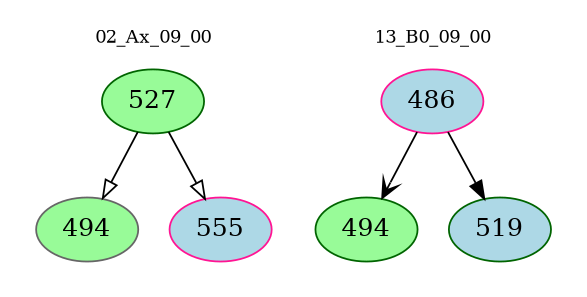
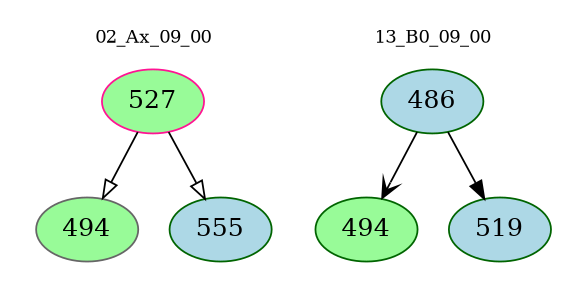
node "527": color darkgreen -> deeppink
node "486": color deeppink -> darkgreen
node "555": color deeppink -> darkgreen
